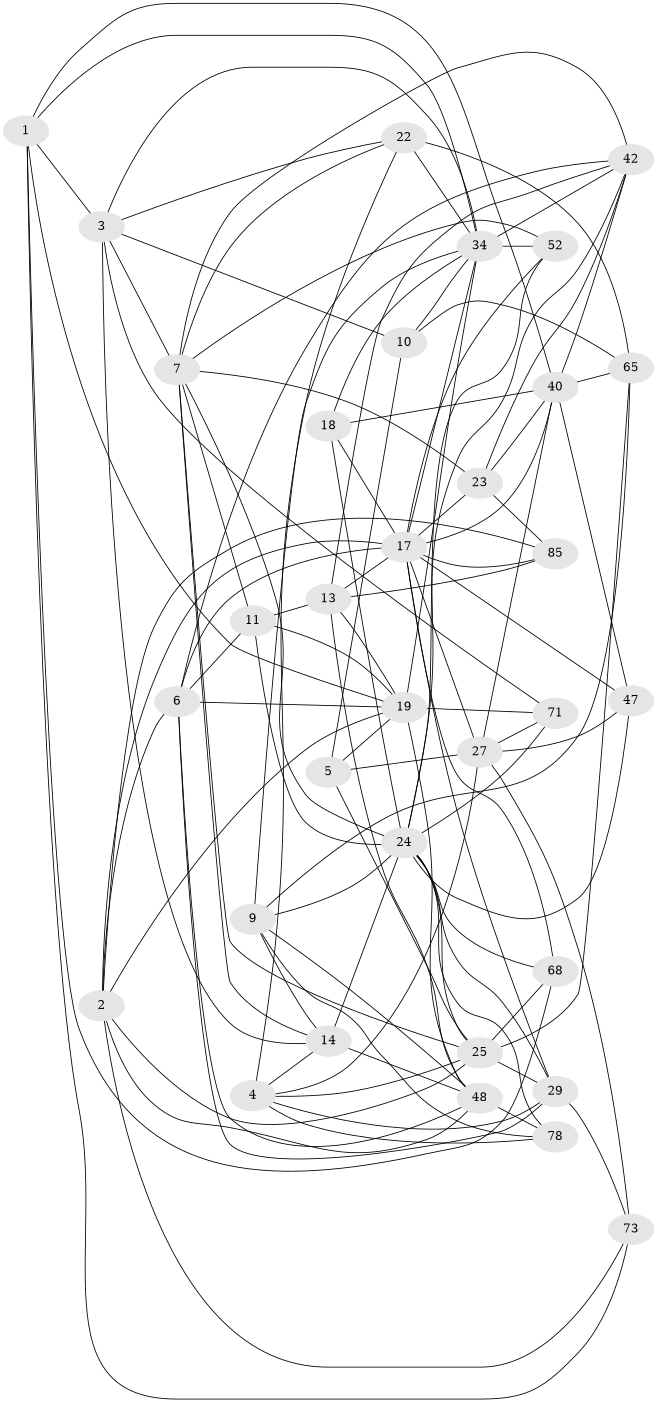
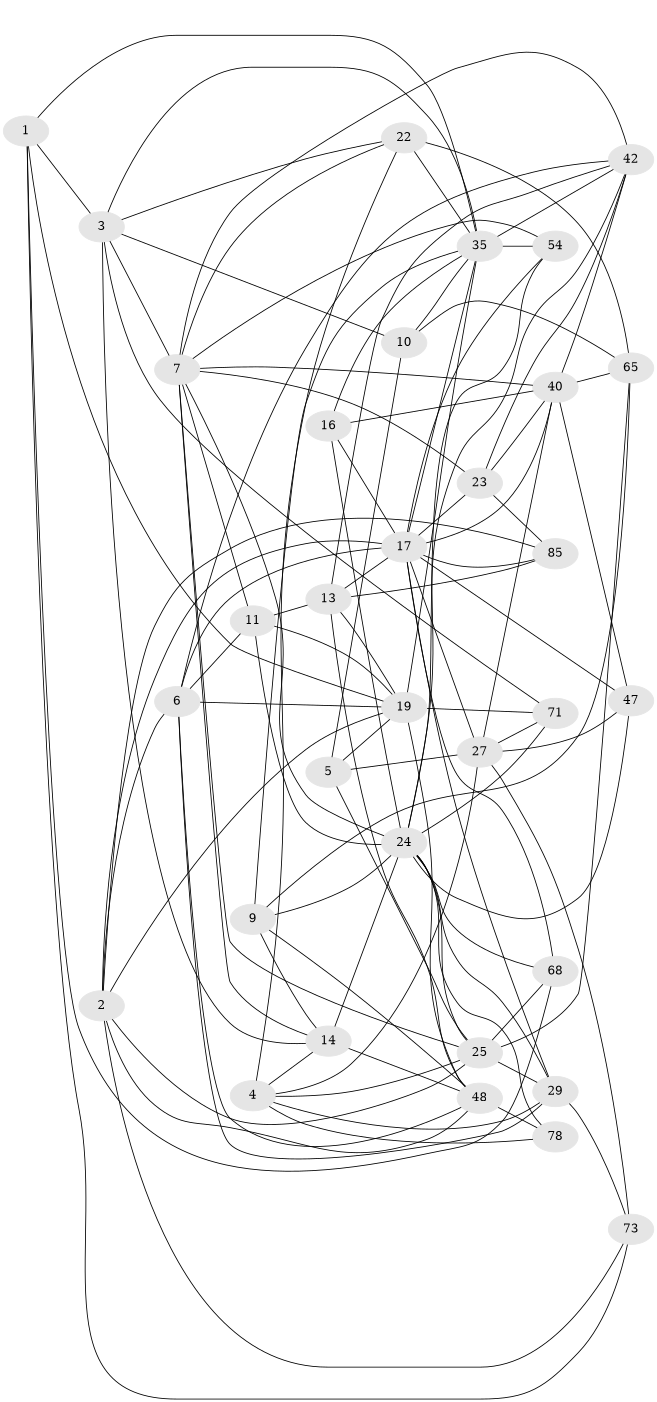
edge "1" -- "40": now "7" -- "40"
node "34": label "34" -> "35"
node "52": label "52" -> "54"
node "18": label "18" -> "16"
edge "9" -- "78": removed
